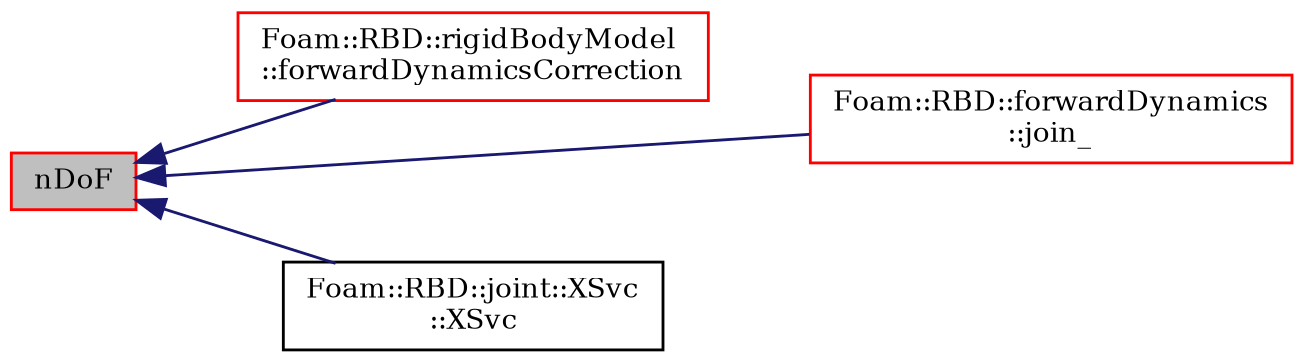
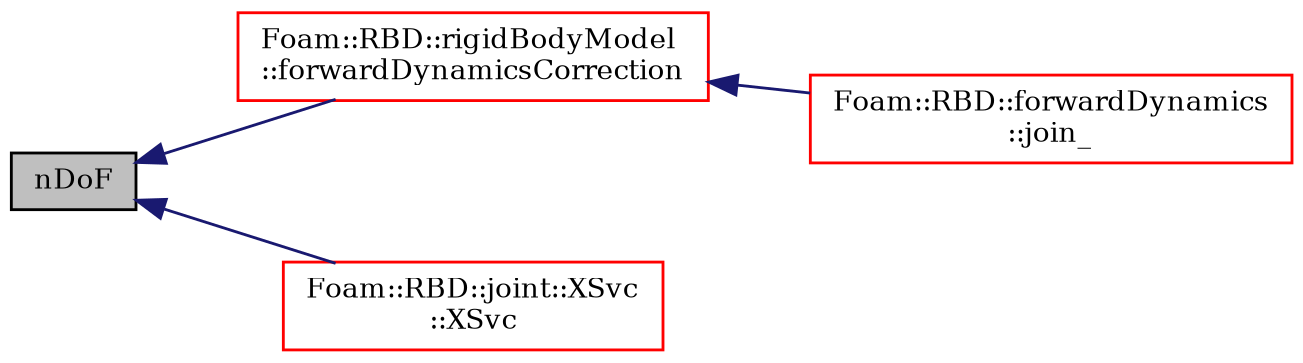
edge "Foam::RBD::forwardDynamics ::join_" -> "nDoF": now "Foam::RBD::forwardDynamics ::join_" -> "Foam::RBD::rigidBodyModel ::forwardDynamicsCorrection"
node "nDoF": color red -> black
node "Foam::RBD::joint::XSvc ::XSvc": color black -> red
